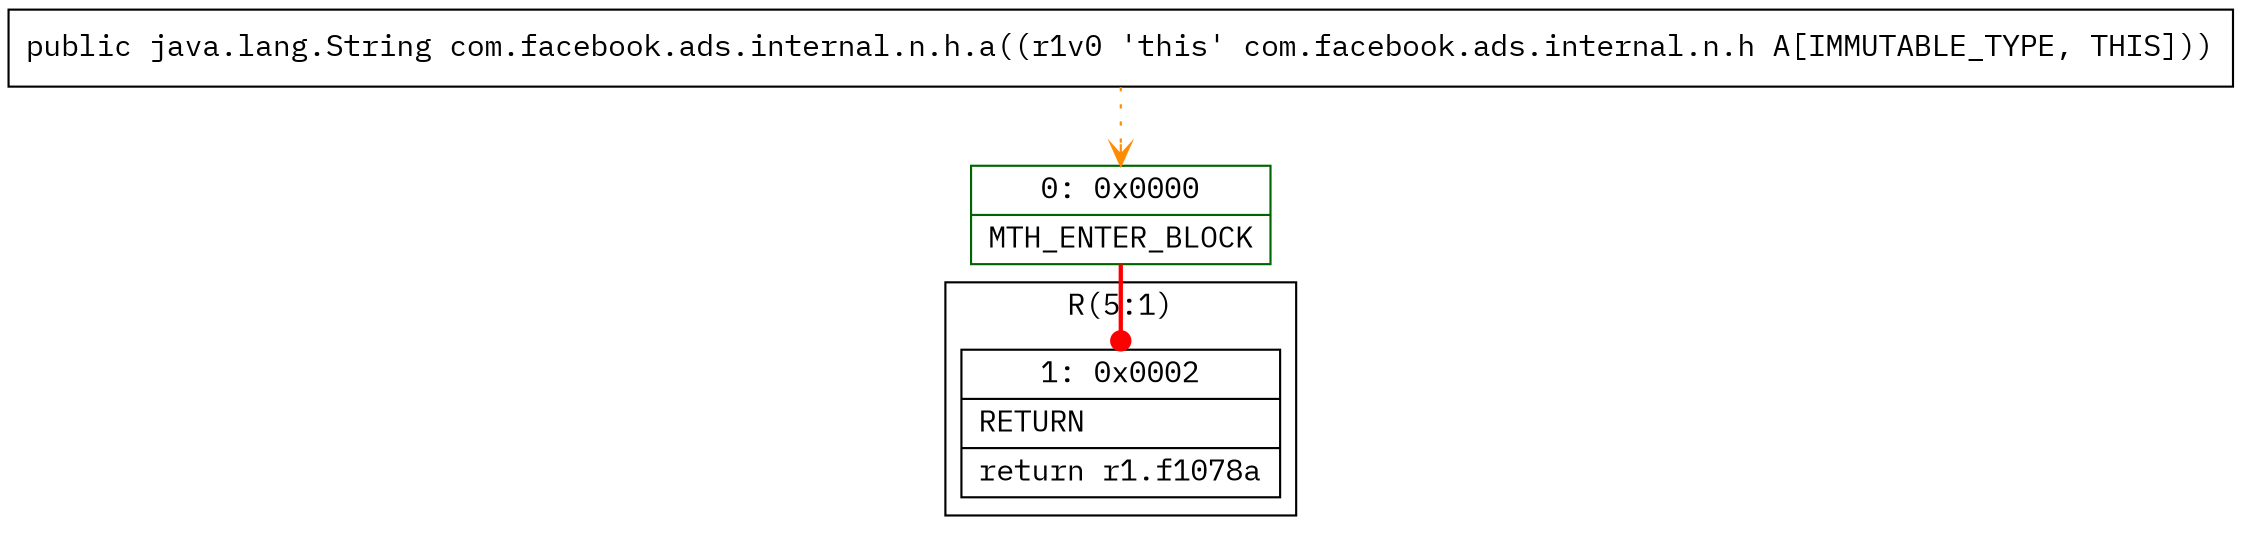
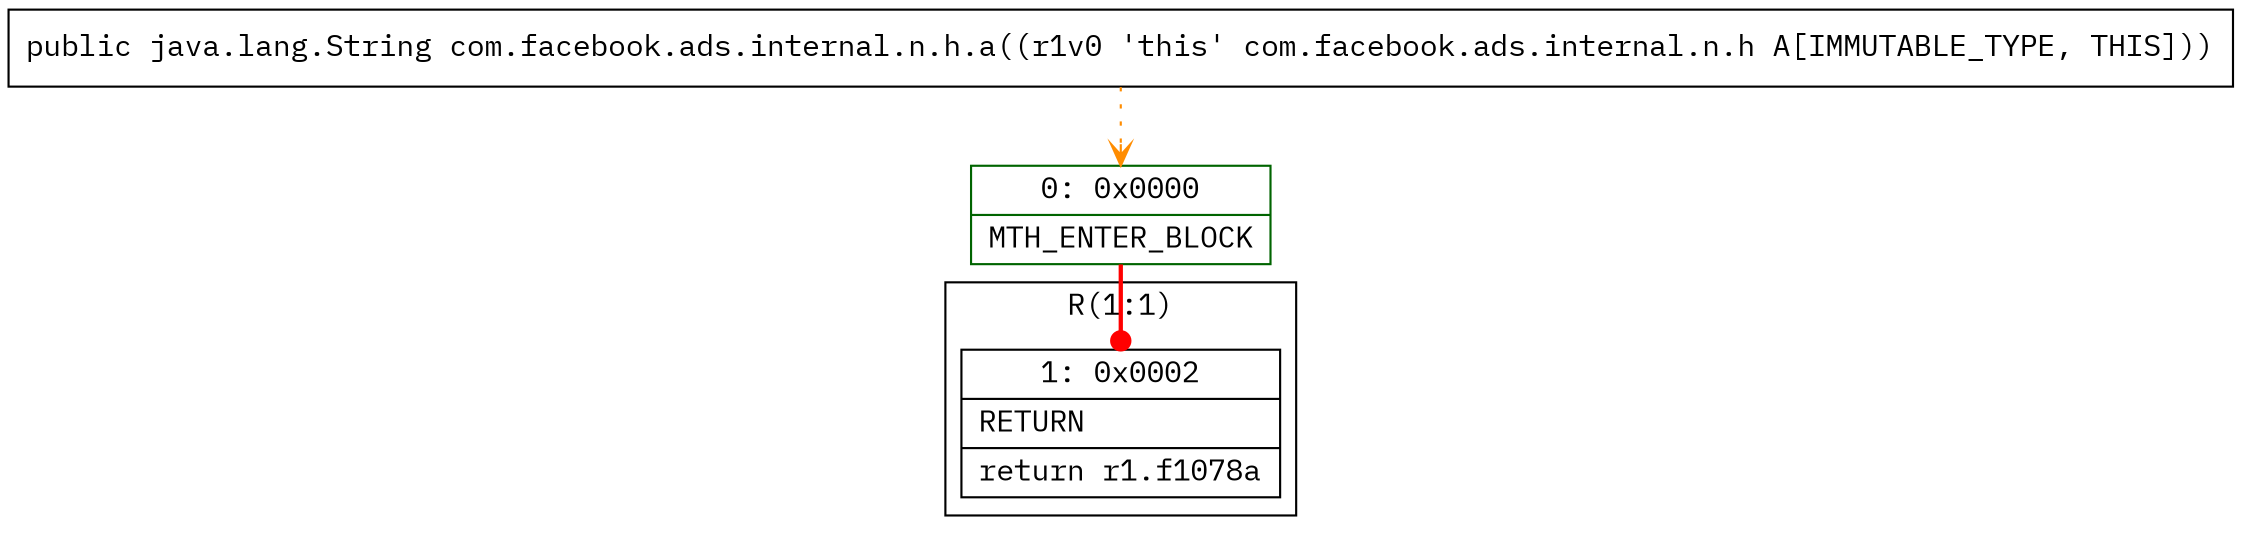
cluster "R(5:1)": label "R(5:1)" -> "R(1:1)"
